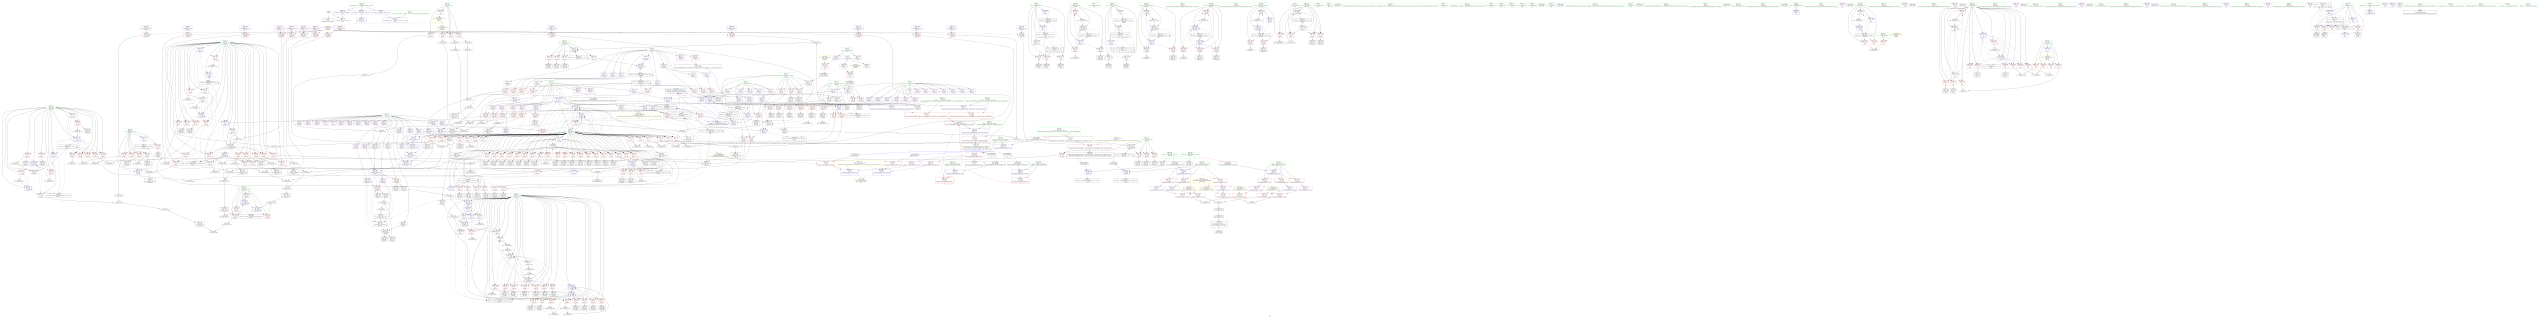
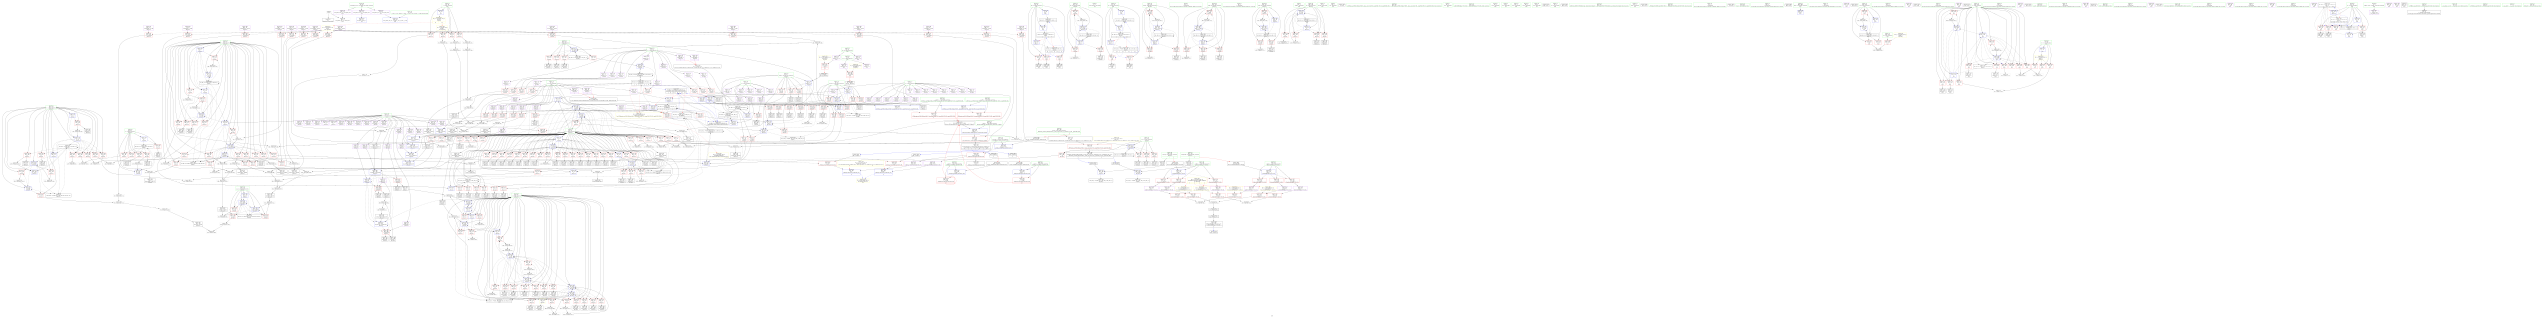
node "NodeID: 323": removed
